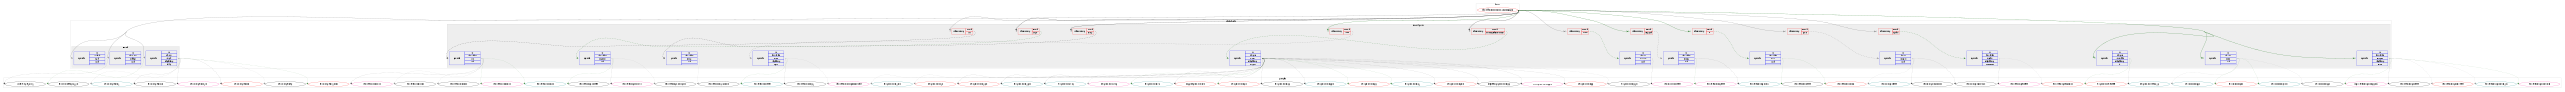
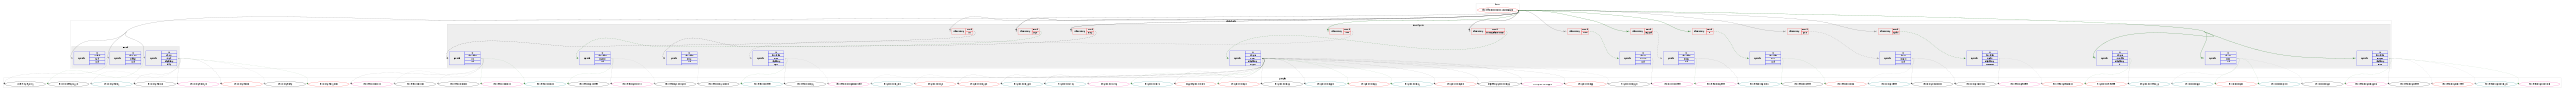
node "iqbal-wireless/gnuradio-3.6.5.1-r2": label "iqbal-wireless/gnuradio-3.6.5.1-r2" -> "net-wireless/gnuradio-3.6.5.1-r2"
